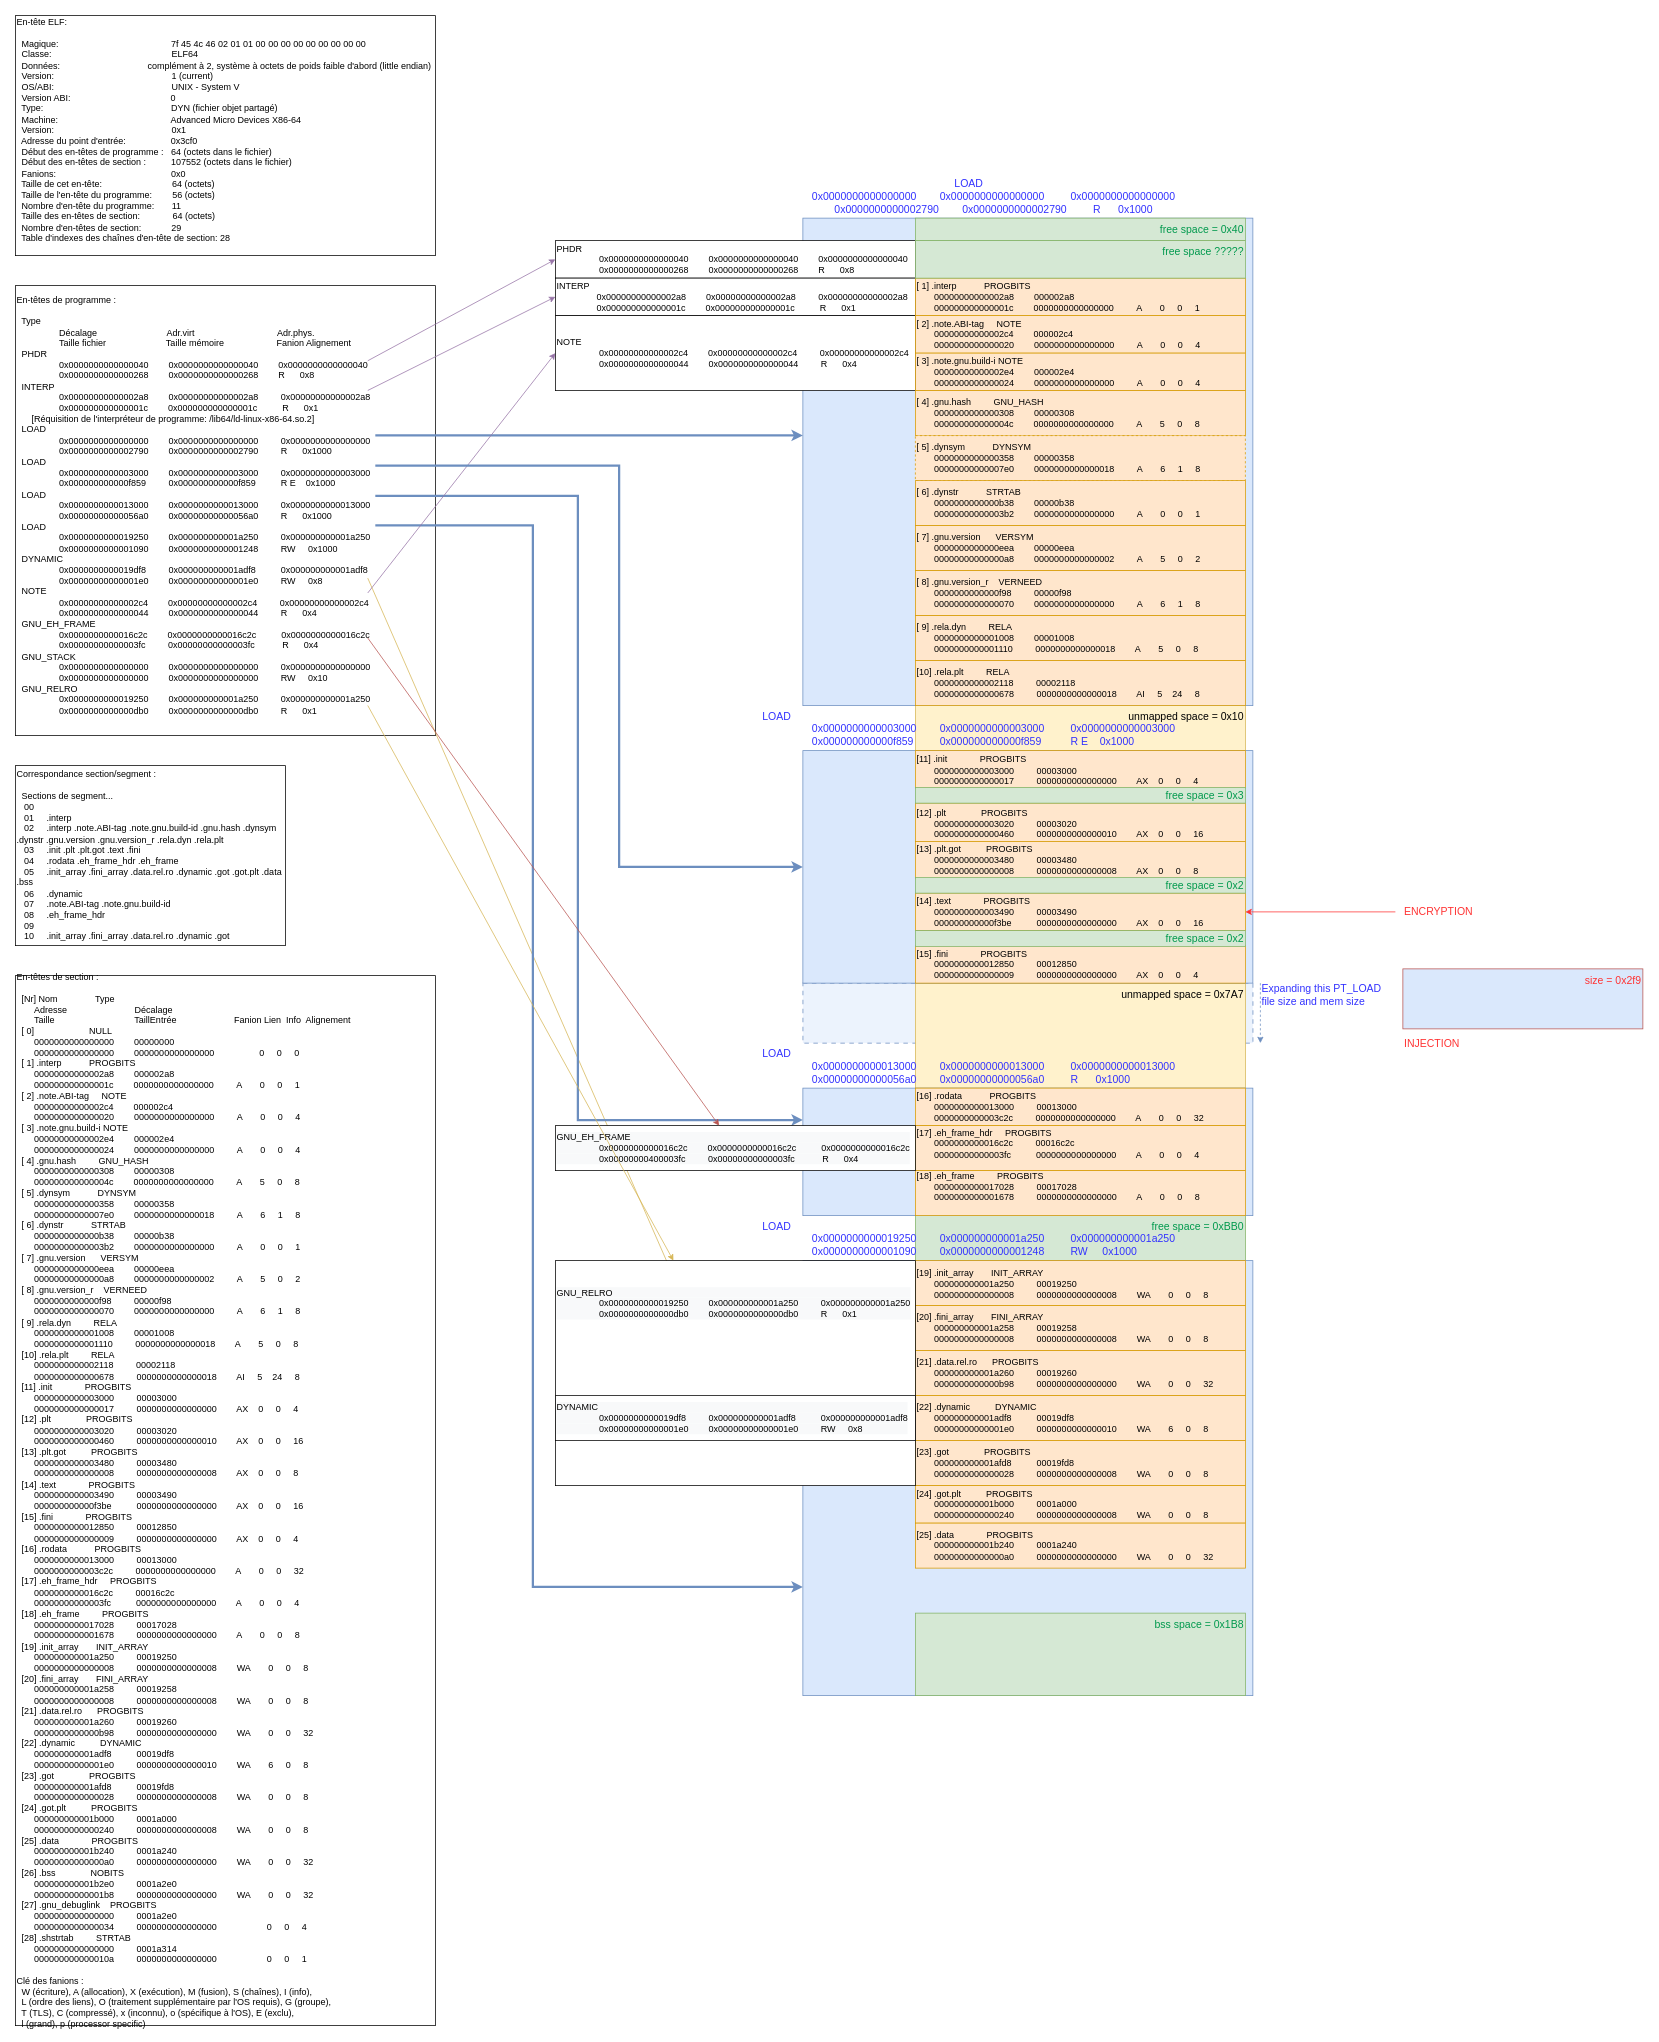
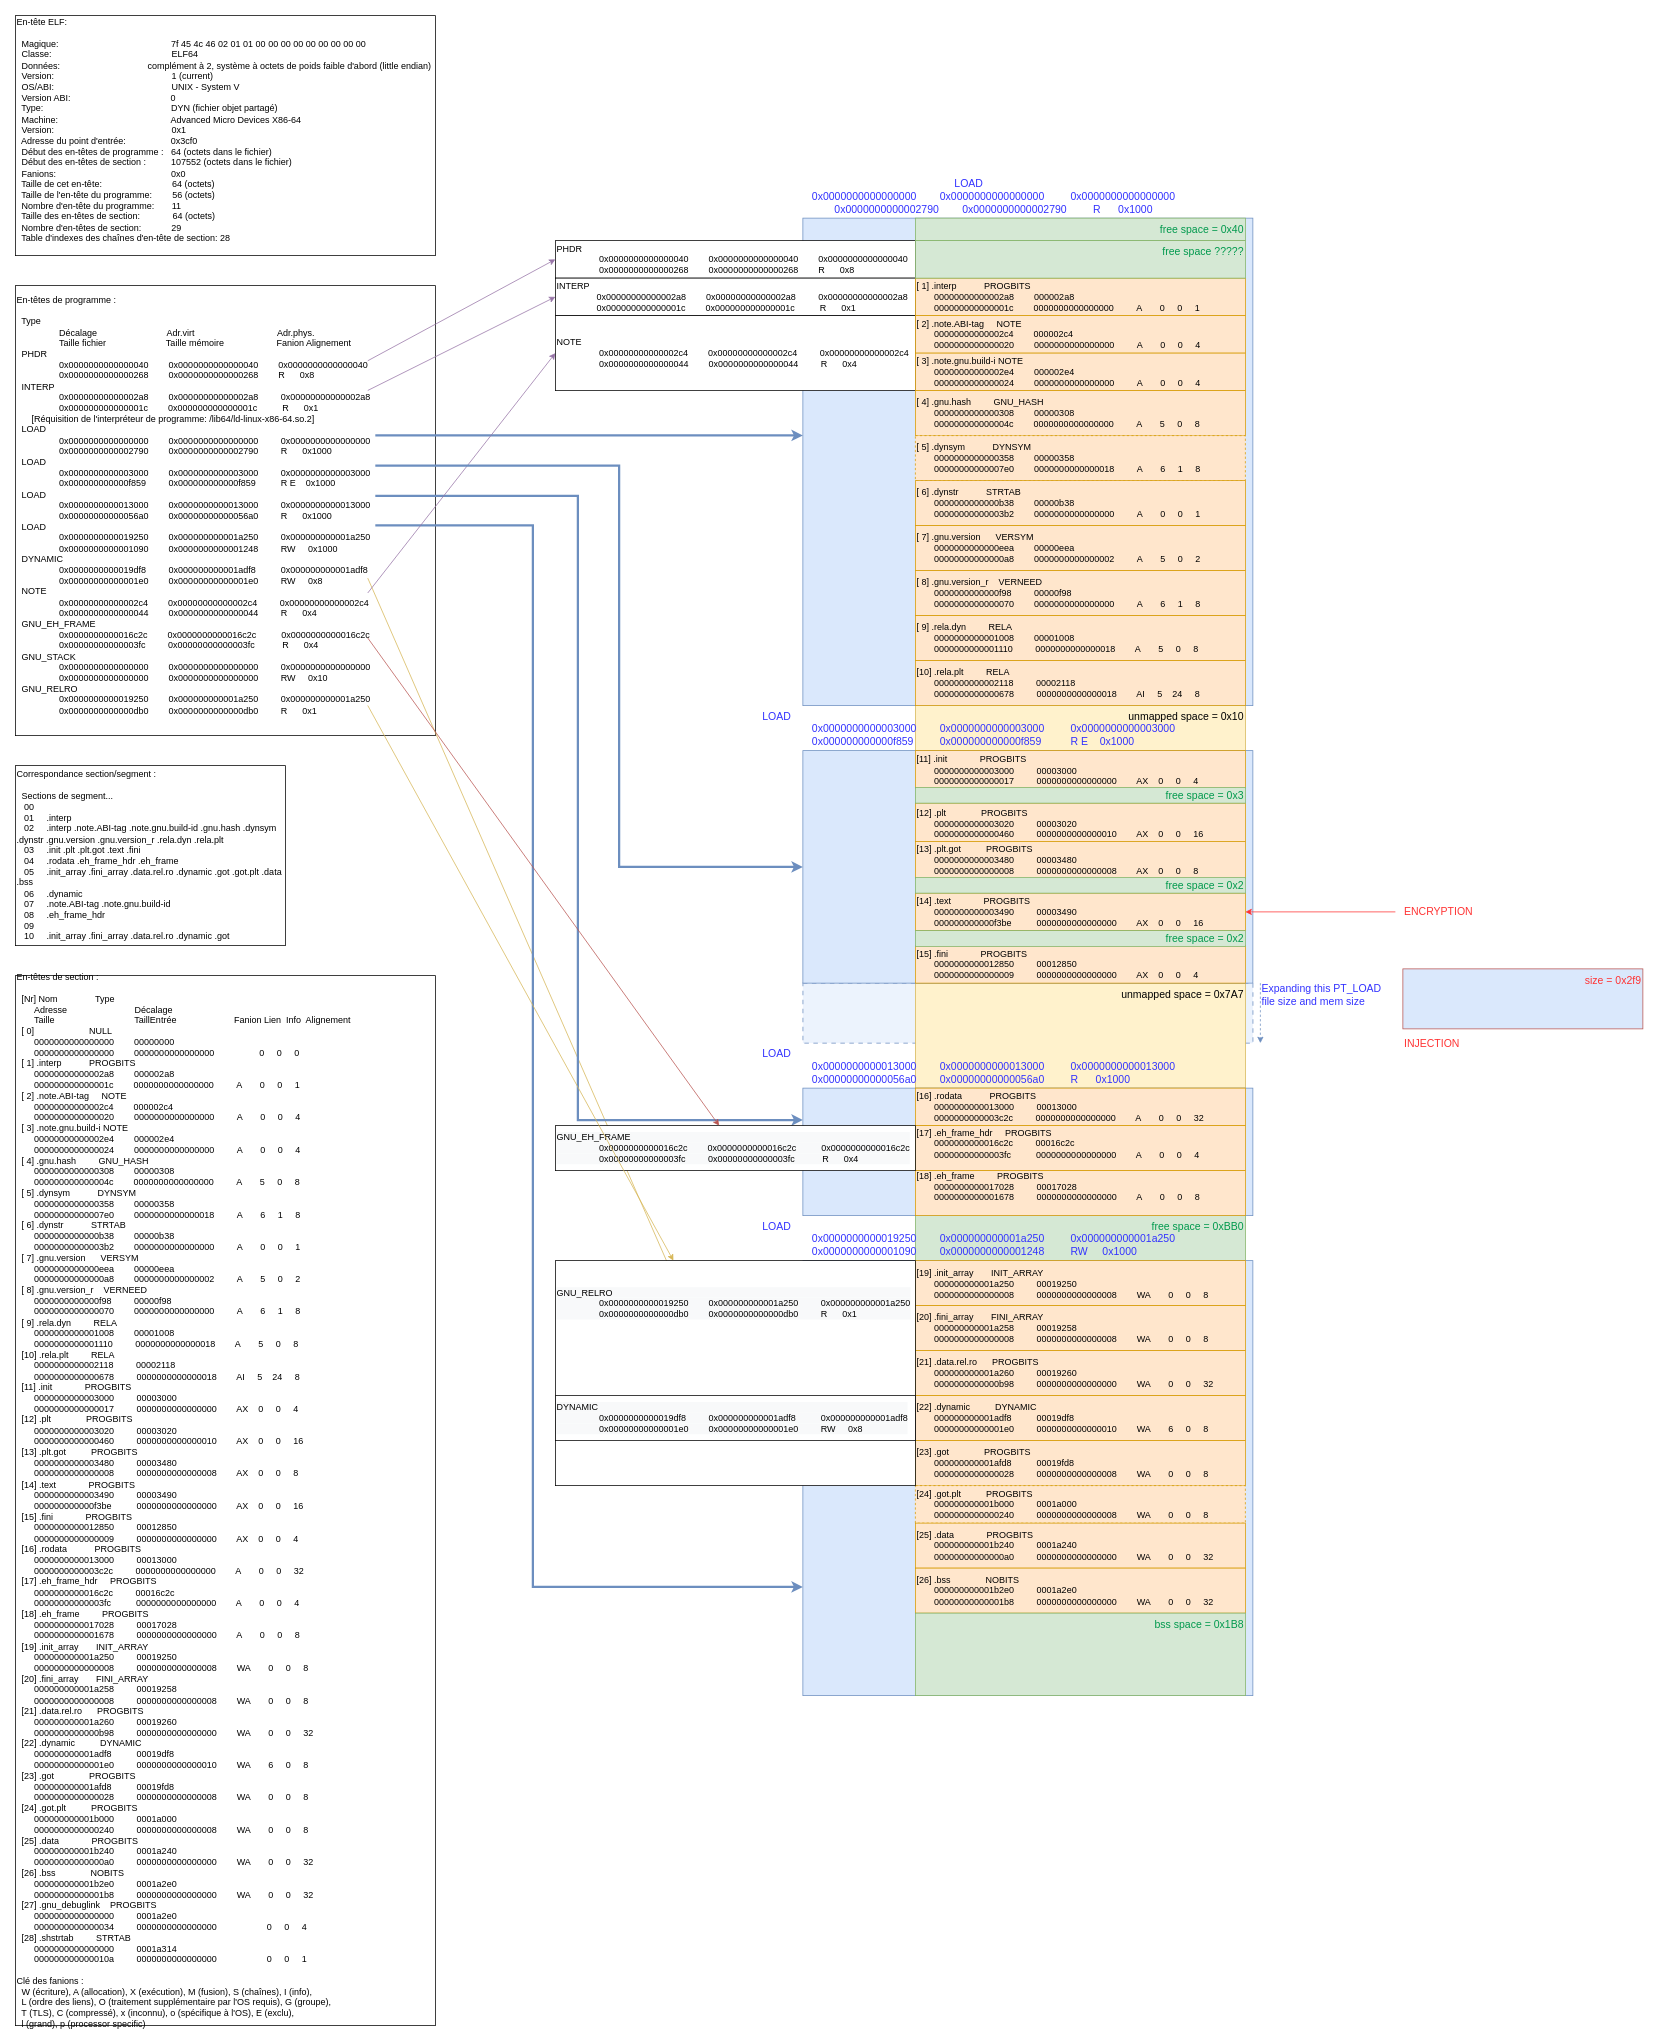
node "GNU_EH_FRAME 0x0000000000016c2c 0x0000000000016c2c 0x0000000000016c2c 0x00000000400003fc 0x00000000000003fc R 0x4": label "GNU_EH_FRAME 0x0000000000016c2c 0x0000000000016c2c 0x0000000000016c2c 0x00000000400003fc 0x00000000000003fc R 0x4" -> "GNU_EH_FRAME 0x0000000000016c2c 0x0000000000016c2c 0x0000000000016c2c 0x00000000000003fc 0x00000000000003fc R 0x4"
node "[24] .got.plt PROGBITS 000000000001b000 0001a000 0000000000000240 0000000000000008 WA 0 0 8": style solid -> dashed
node "[26] .bss NOBITS 000000000001b2e0 0001a2e0 00000000000001b8 0000000000000000 WA 0 0 32": added
